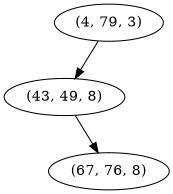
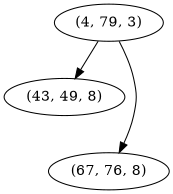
edge "(43, 49, 8)" -> "(67, 76, 8)": now "(4, 79, 3)" -> "(67, 76, 8)"
